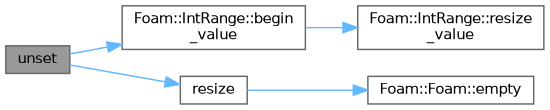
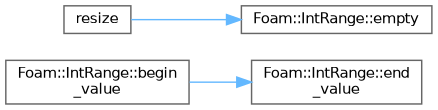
node "Foam::IntRange::resize _value": label "Foam::IntRange::resize _value" -> "Foam::IntRange::end _value"
node "unset": removed
node "Foam::Foam::empty": label "Foam::Foam::empty" -> "Foam::IntRange::empty"
